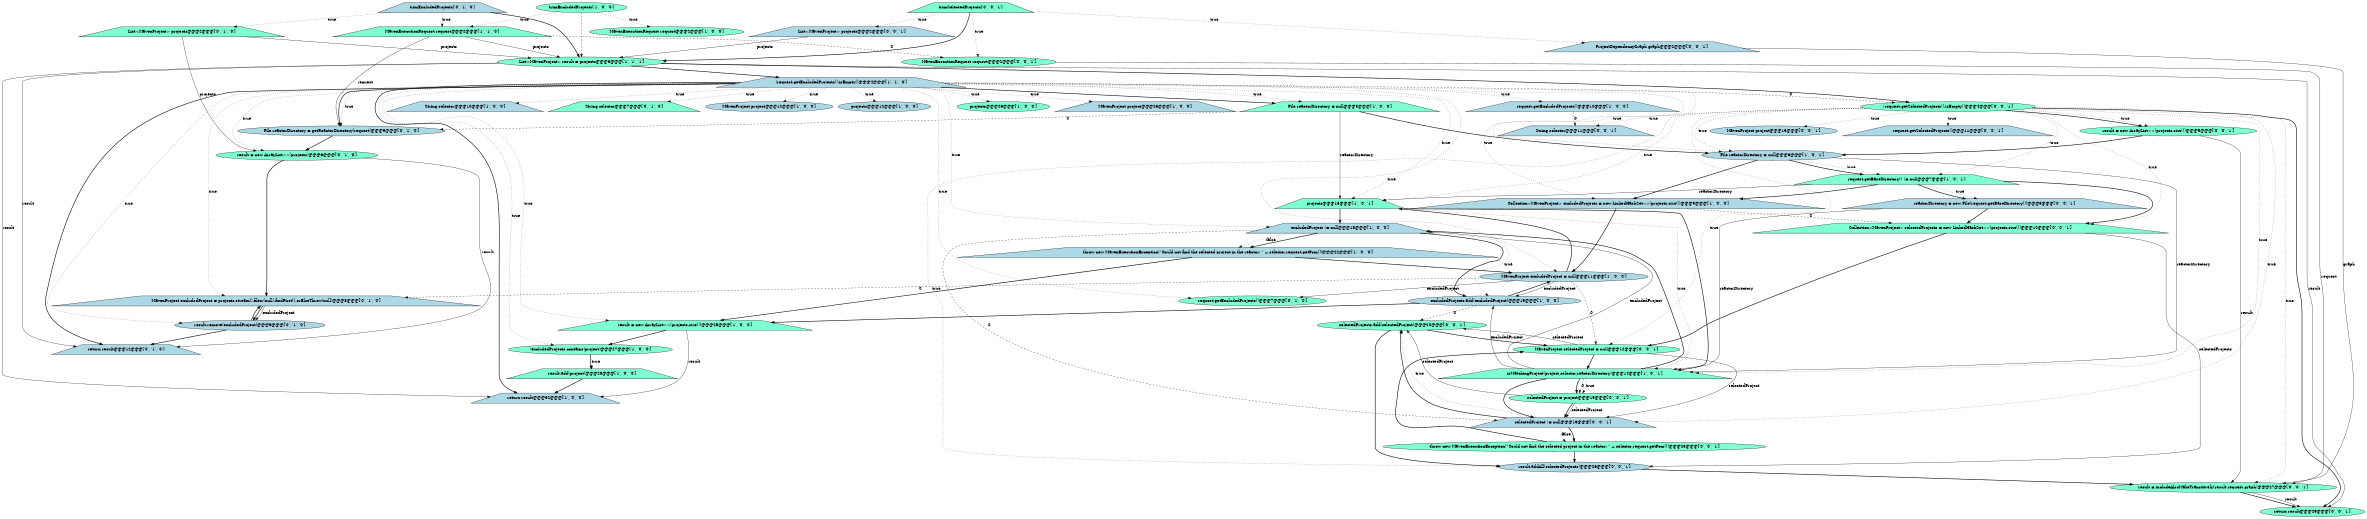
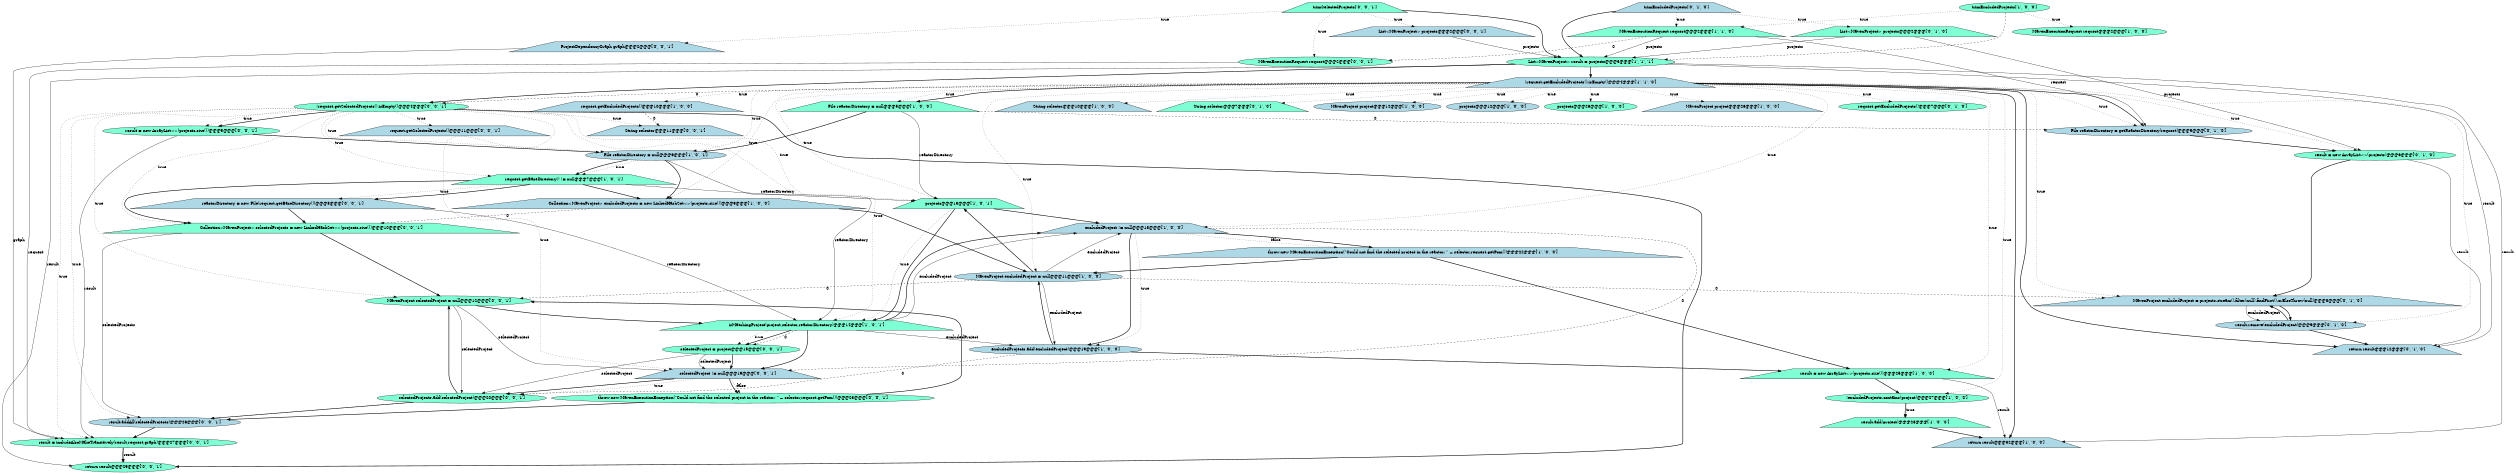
node "MavenProject project@@@13@@@['0', '0', '1']": removed
edge "MavenProject excludedProject = null@@@11@@@['1', '0', '0']" -> "request.getExcludedProjects()@@@7@@@['0', '1', '0']": now "MavenProject excludedProject = null@@@11@@@['1', '0', '0']" -> "excludedProject != null@@@18@@@['1', '0', '0']"
